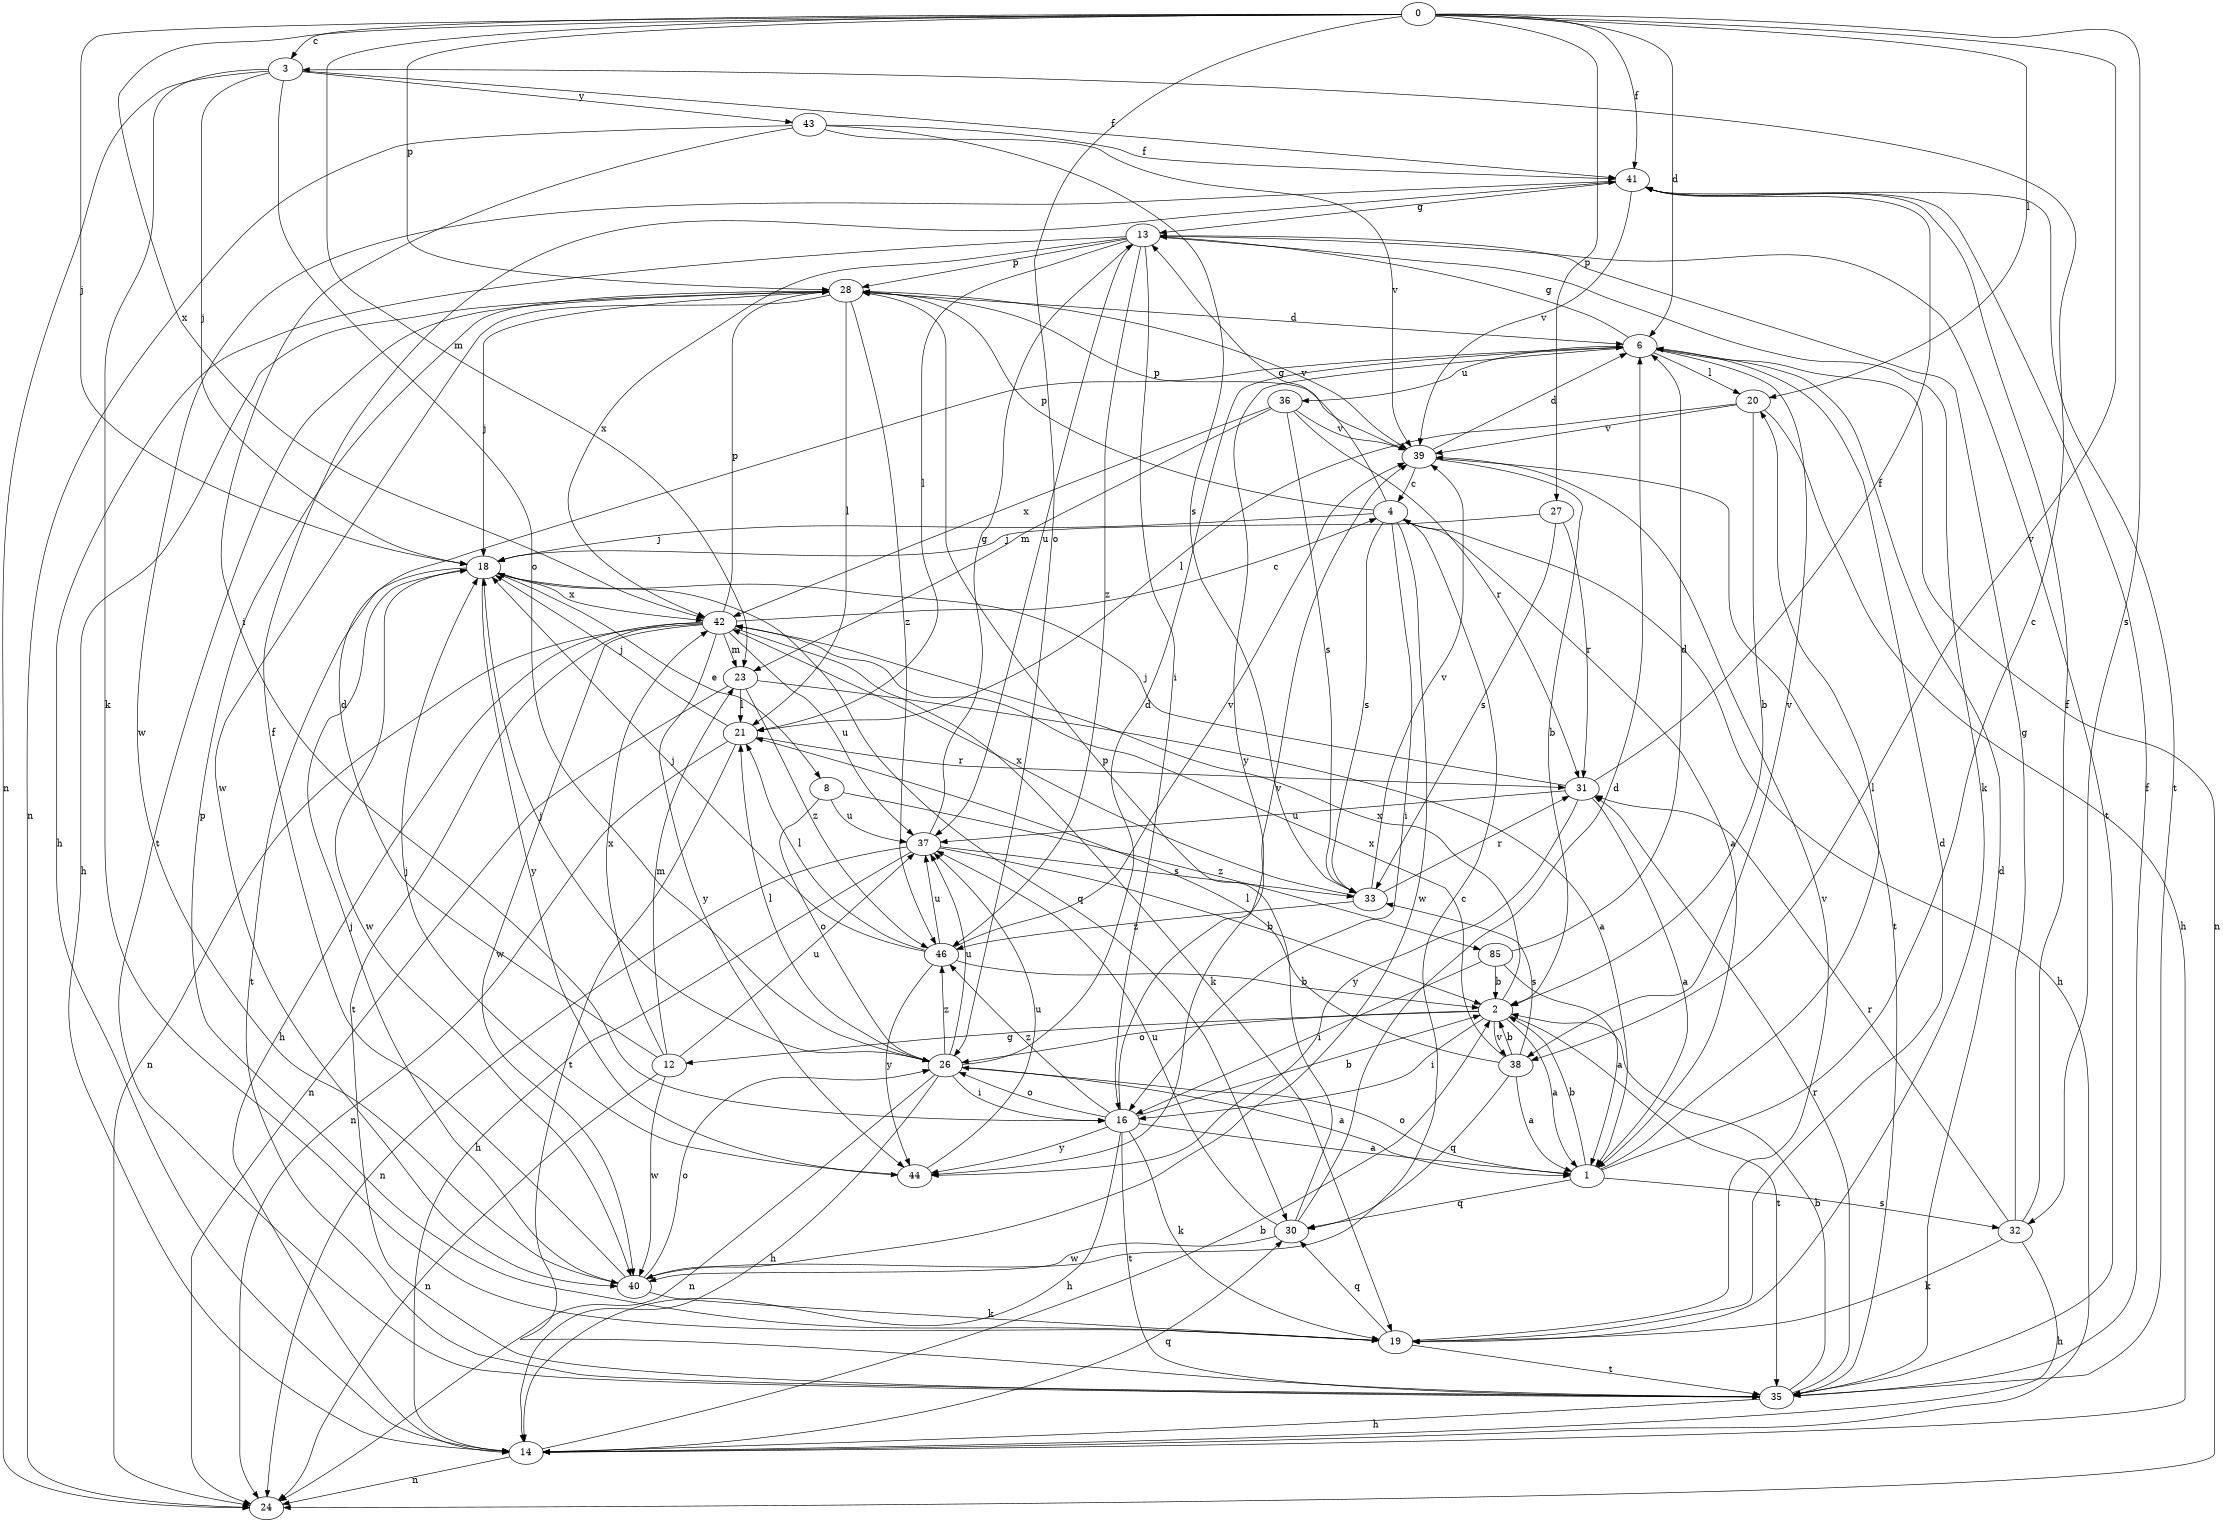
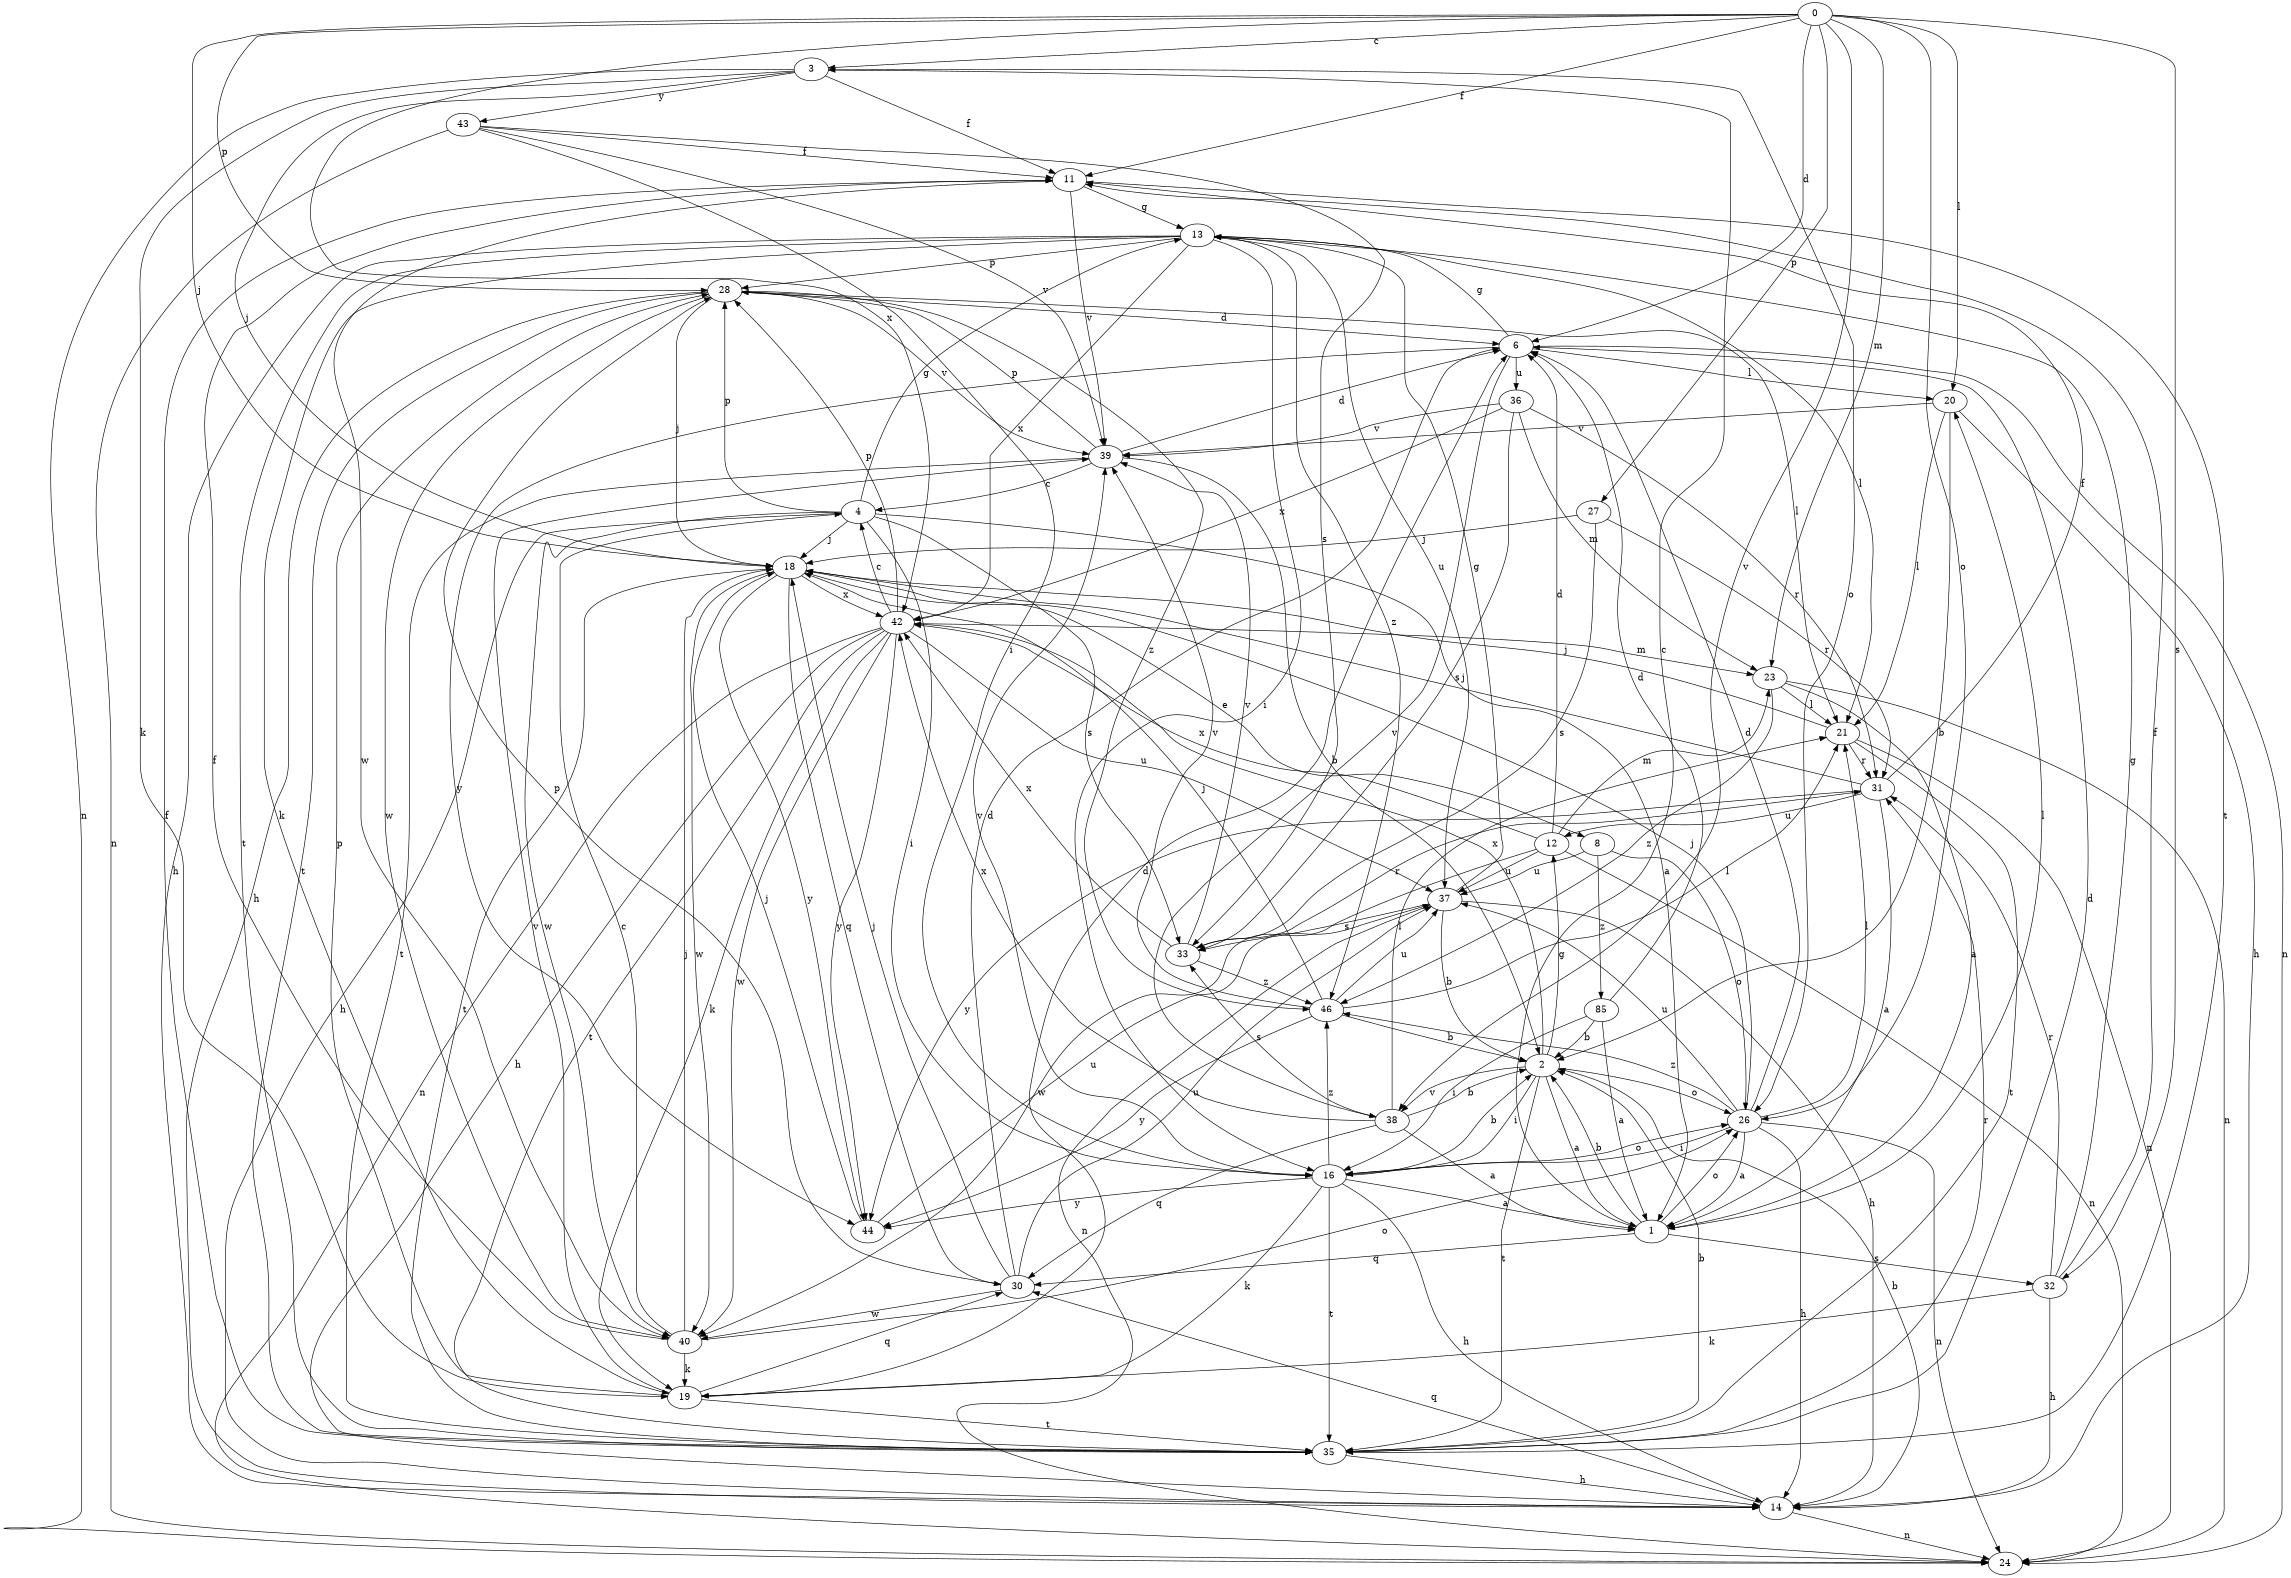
node "41": label "41" -> "11"
edge "31" -> "37": now "31" -> "12"
edge "30" -> "18": added, label "j"
